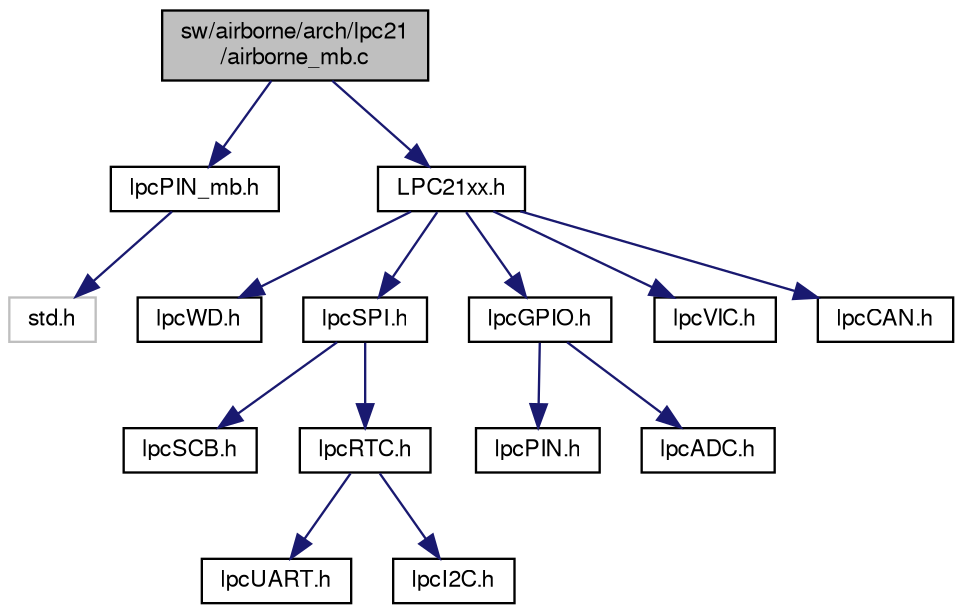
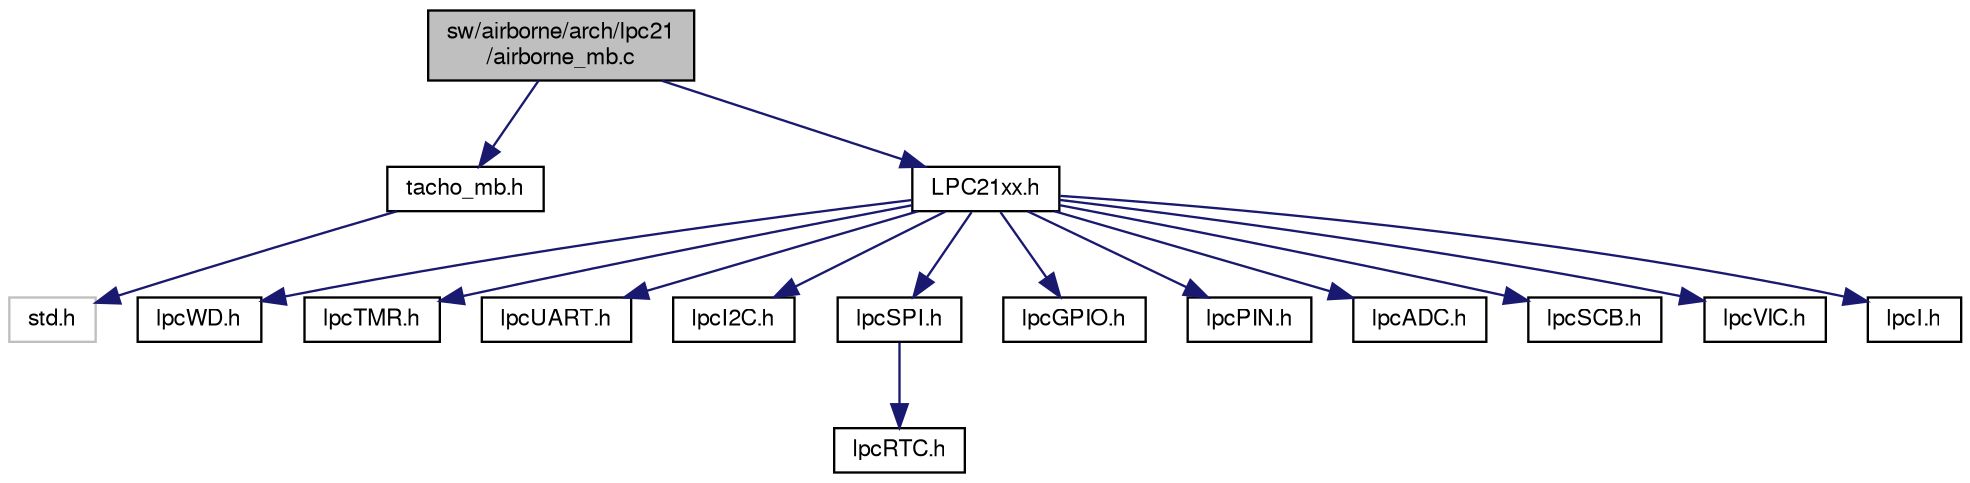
node "lpcPIN_mb.h": label "lpcPIN_mb.h" -> "tacho_mb.h"
node "lpcTMR.h": added
node "lpcCAN.h": label "lpcCAN.h" -> "lpcI.h"
edge "lpcGPIO.h" -> "lpcPIN.h": now "LPC21xx.h" -> "lpcPIN.h"
edge "lpcSPI.h" -> "lpcSCB.h": now "LPC21xx.h" -> "lpcSCB.h"
edge "lpcGPIO.h" -> "lpcADC.h": now "LPC21xx.h" -> "lpcADC.h"
edge "lpcRTC.h" -> "lpcUART.h": now "LPC21xx.h" -> "lpcUART.h"
edge "lpcRTC.h" -> "lpcI2C.h": now "LPC21xx.h" -> "lpcI2C.h"
